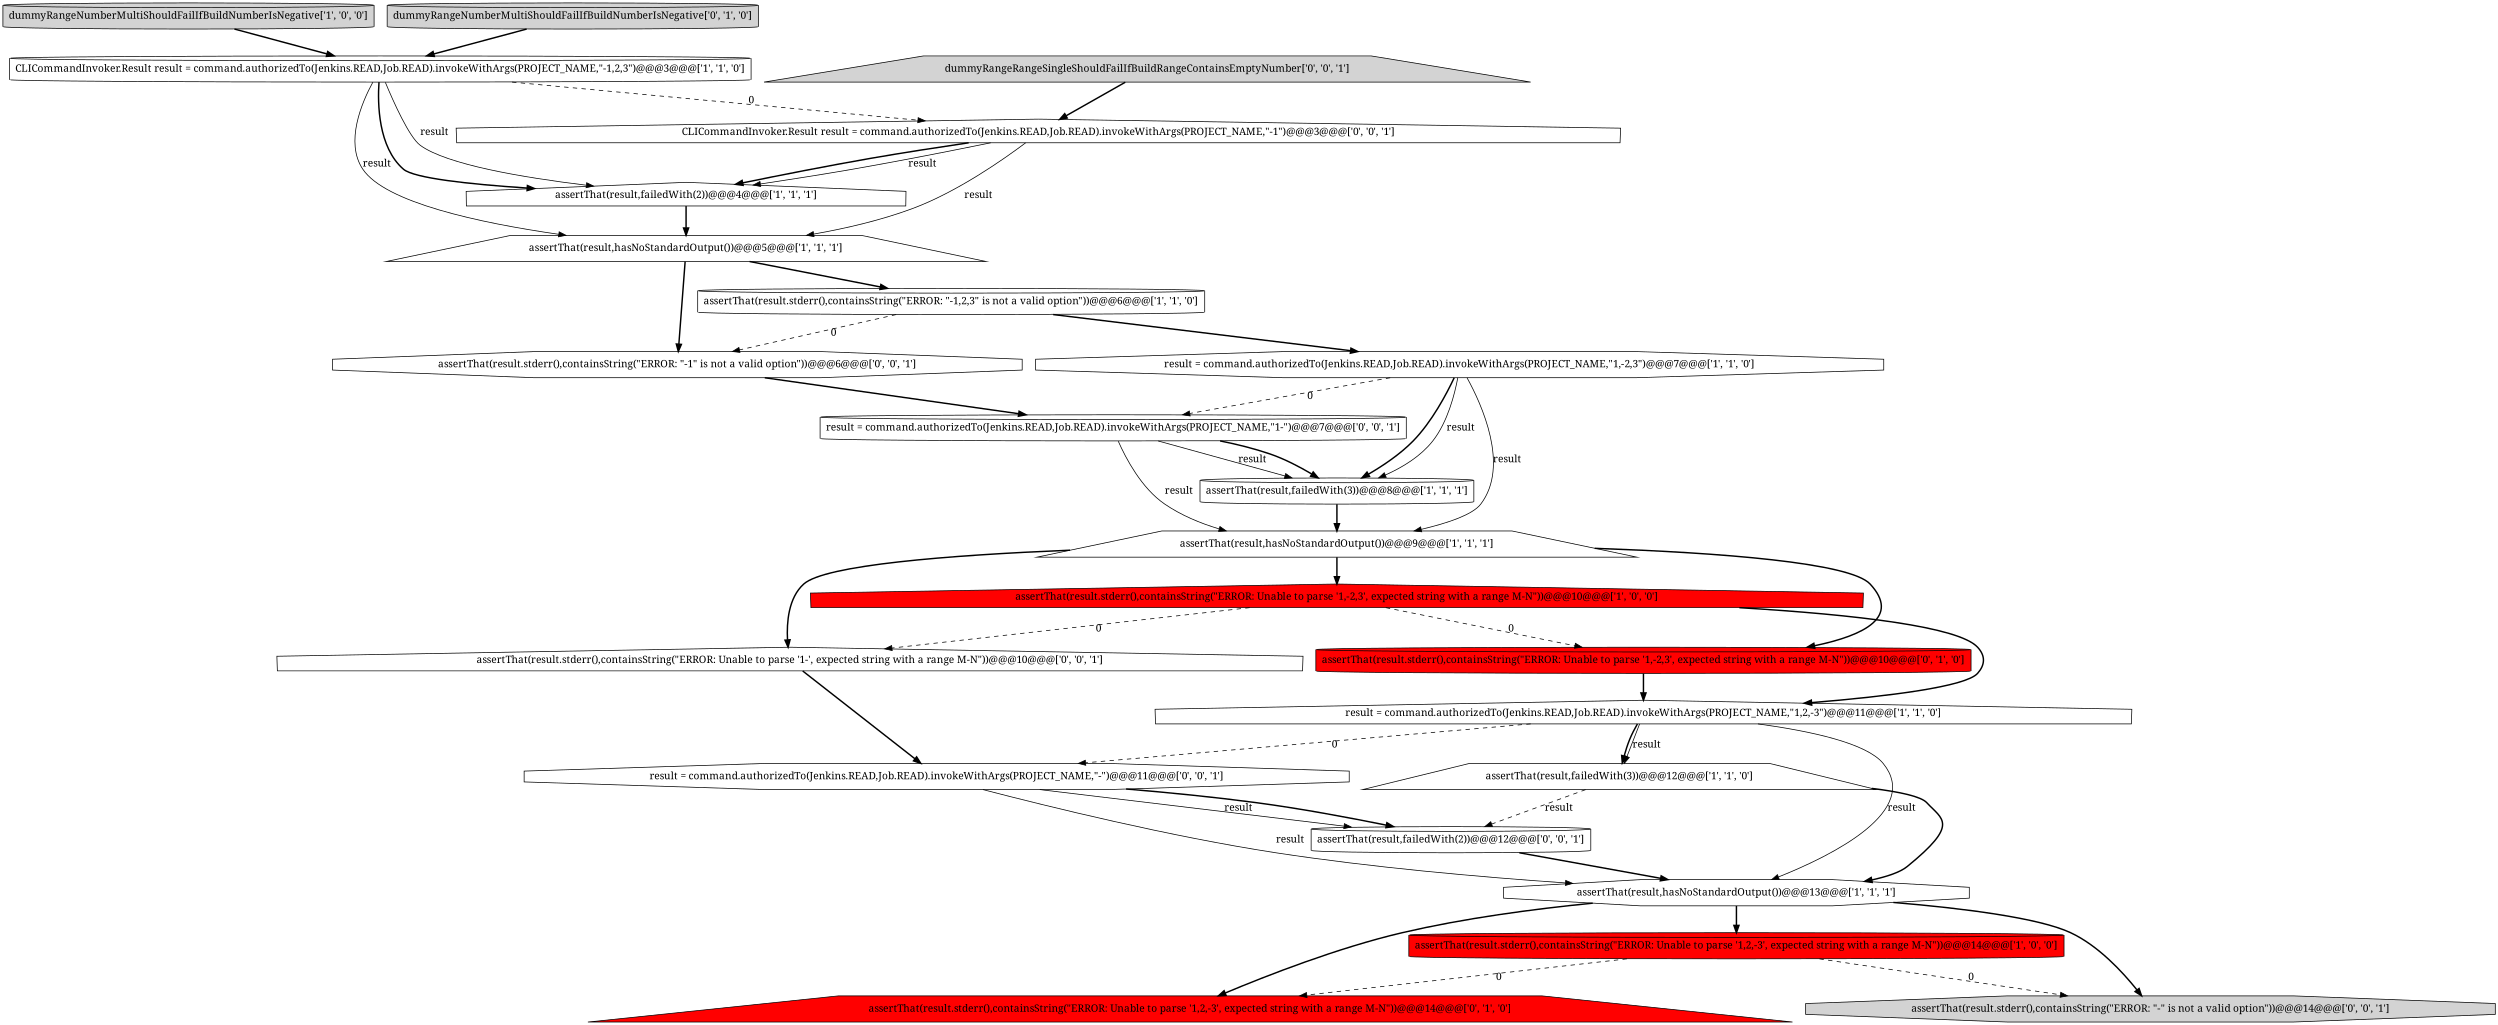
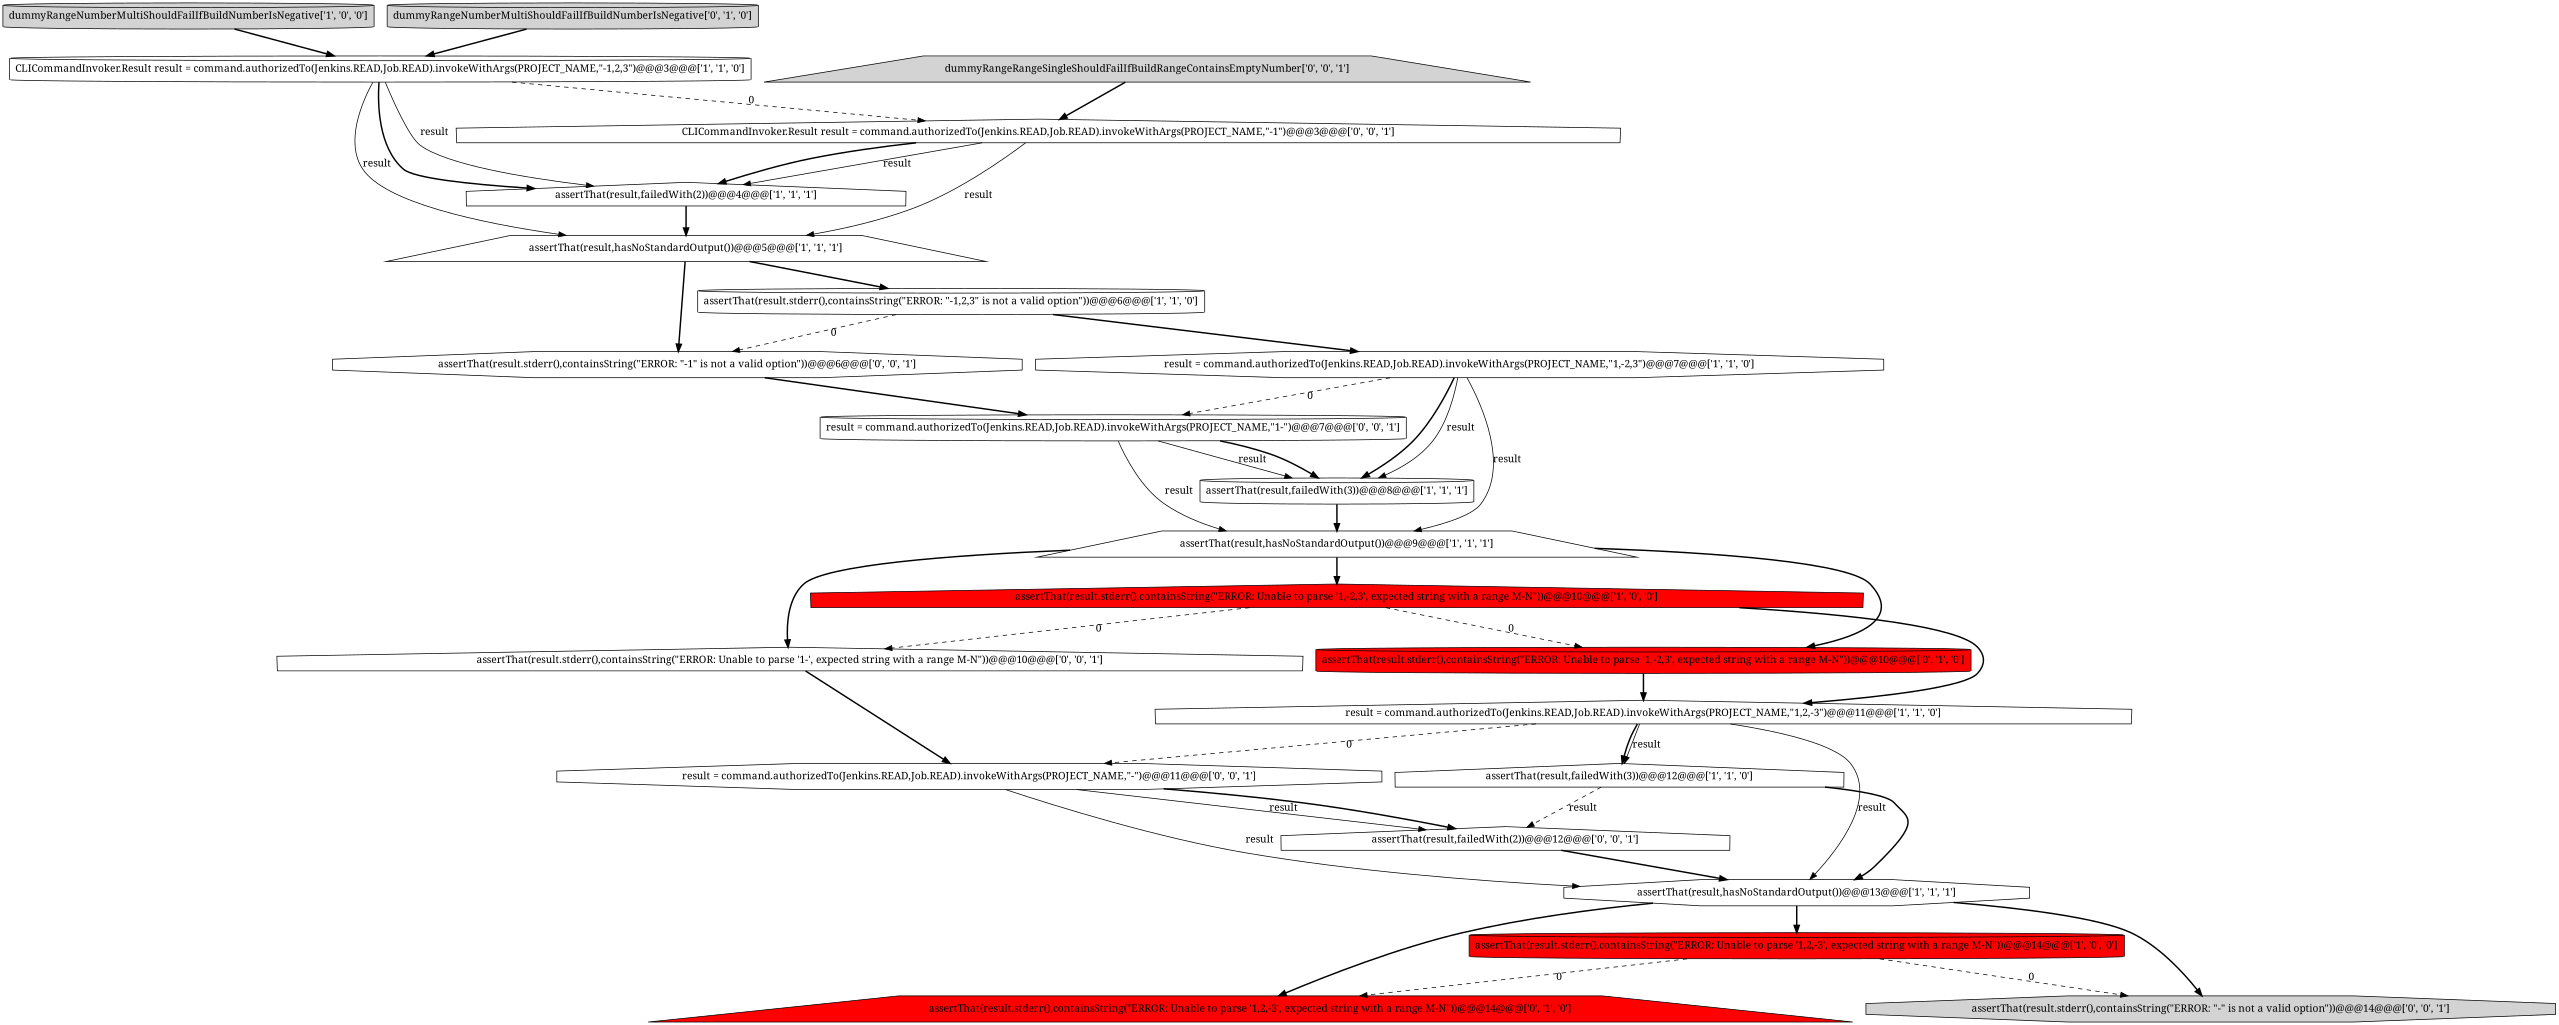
node "assertThat(result,failedWith(3))@@@12@@@['1', '1', '0']": shape trapezium -> house
node "assertThat(result,failedWith(2))@@@12@@@['0', '0', '1']": shape cylinder -> house
